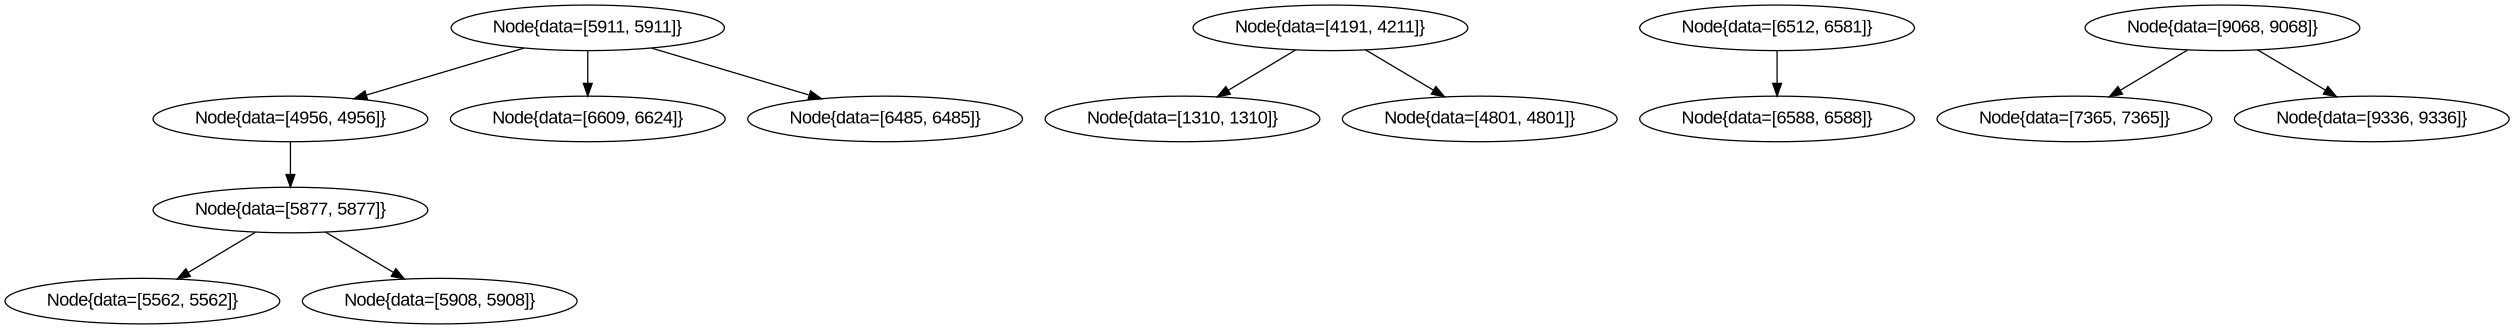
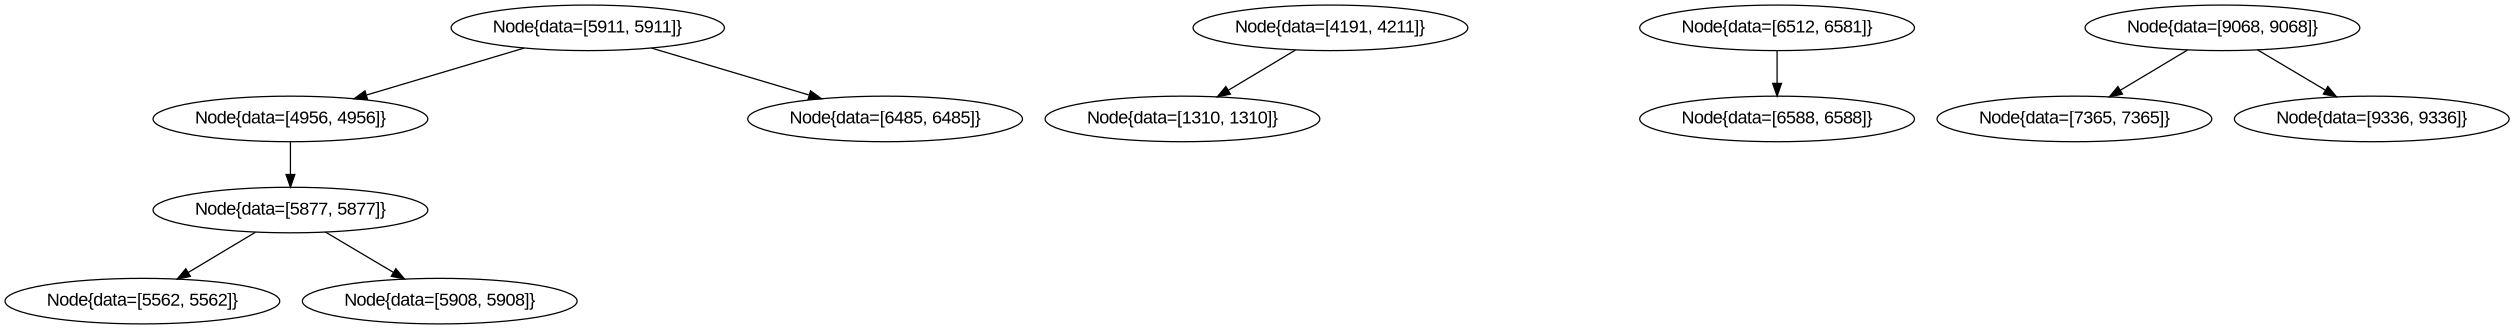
node "Node{data=[6609, 6624]}": removed
node "Node{data=[4801, 4801]}": removed
